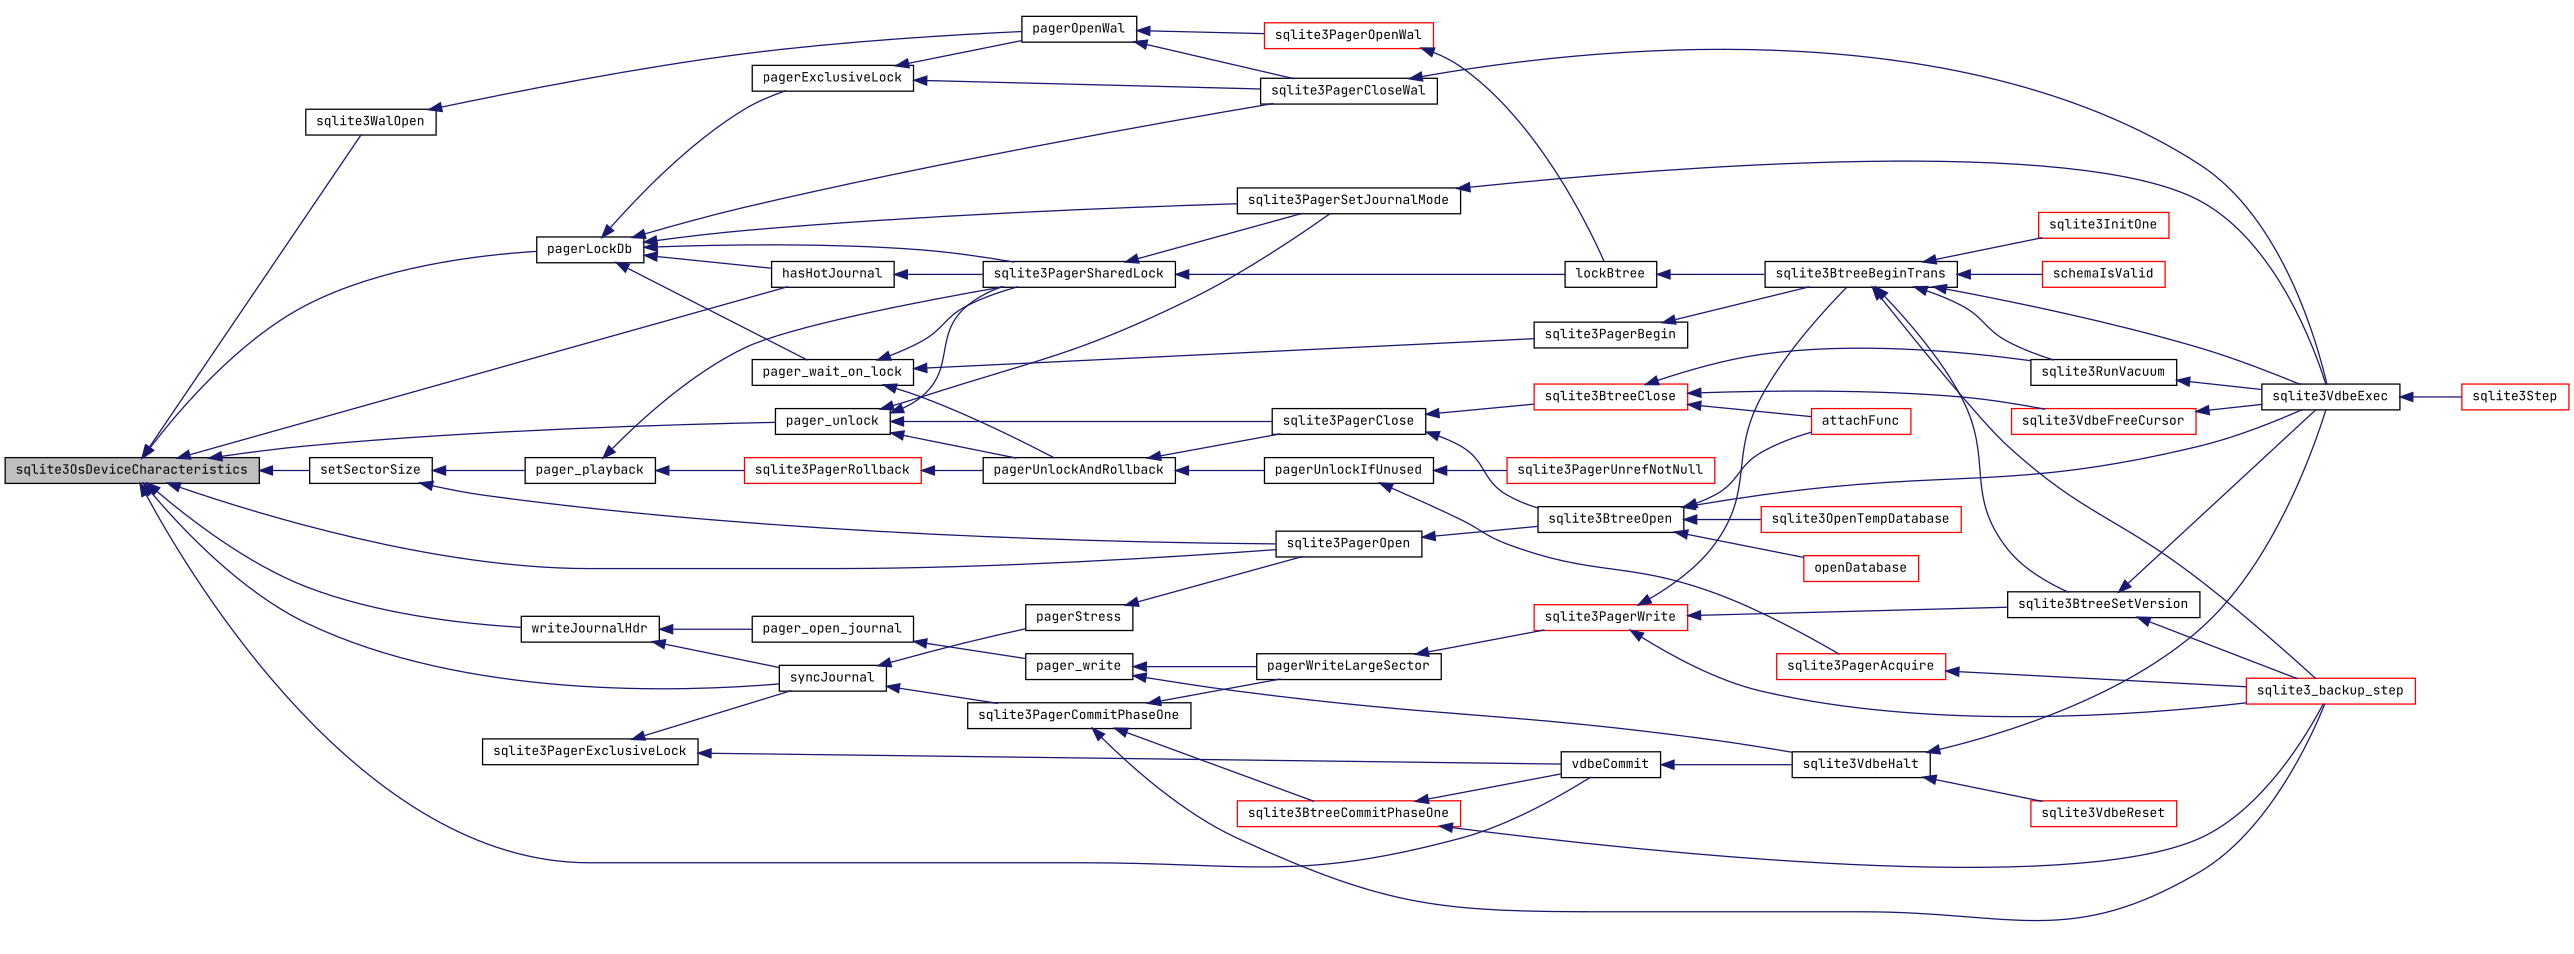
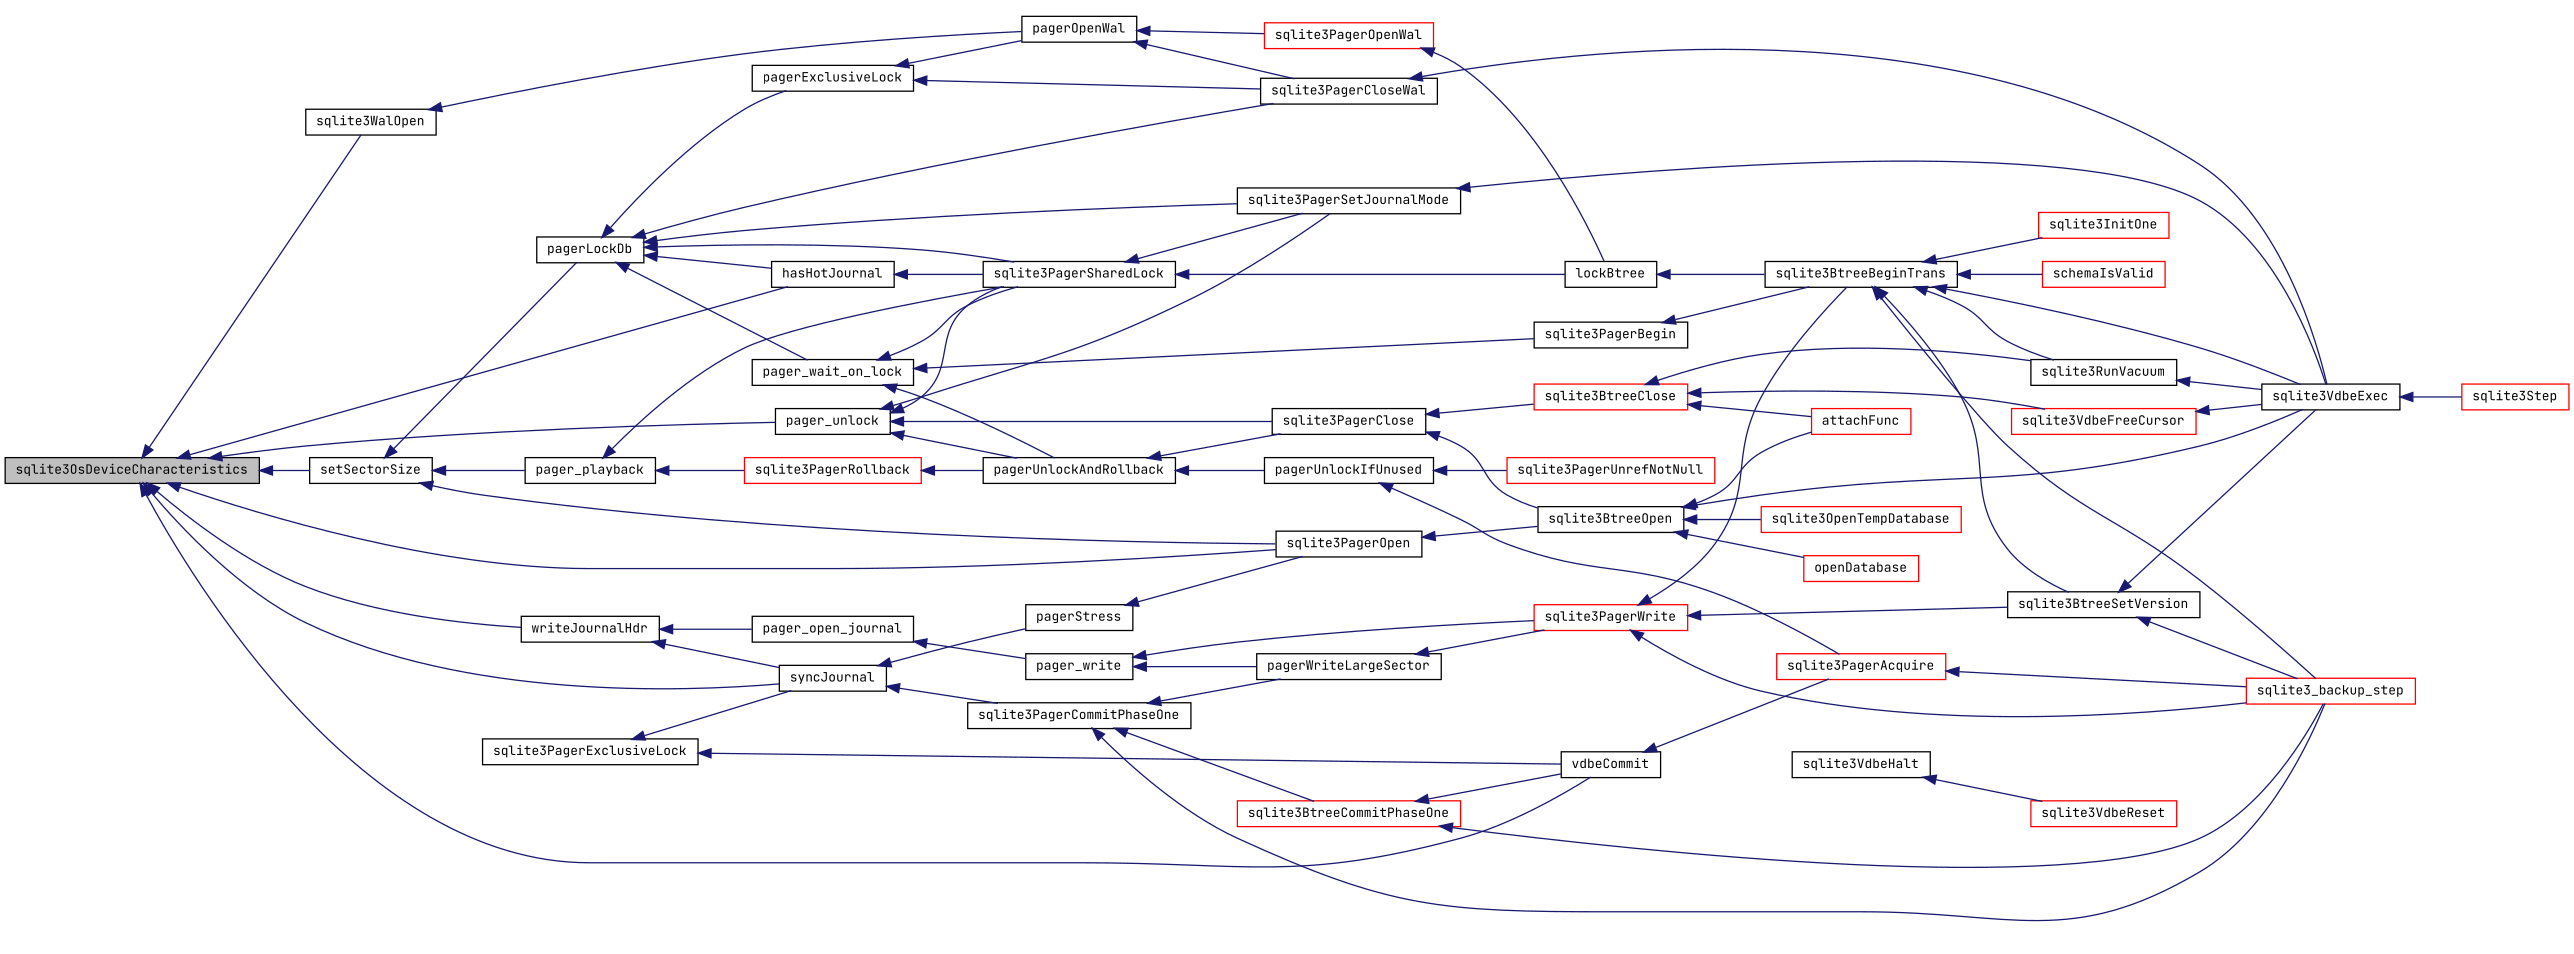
edge "pagerLockDb" -> "sqlite3OsDeviceCharacteristics": now "pagerLockDb" -> "setSectorSize"
edge "sqlite3VdbeExec" -> "sqlite3VdbeHalt": removed
edge "sqlite3VdbeHalt" -> "pager_write": now "sqlite3PagerWrite" -> "pager_write"
edge "sqlite3VdbeHalt" -> "vdbeCommit": now "sqlite3PagerAcquire" -> "vdbeCommit"
